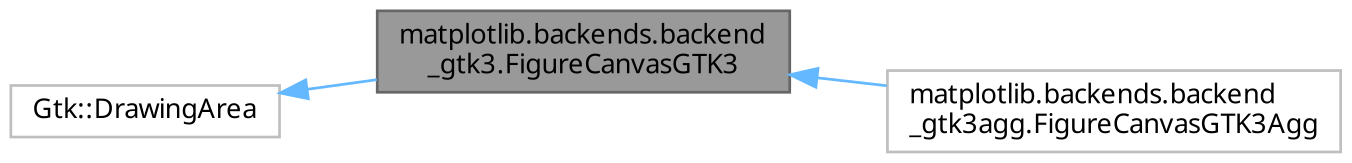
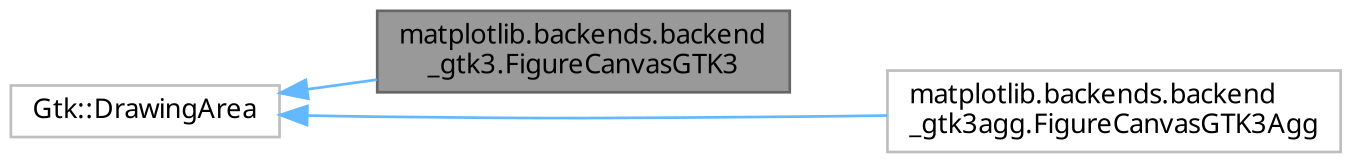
edge "matplotlib.backends.backend _gtk3agg.FigureCanvasGTK3Agg" -> "matplotlib.backends.backend _gtk3.FigureCanvasGTK3": now "matplotlib.backends.backend _gtk3agg.FigureCanvasGTK3Agg" -> "Gtk::DrawingArea"
